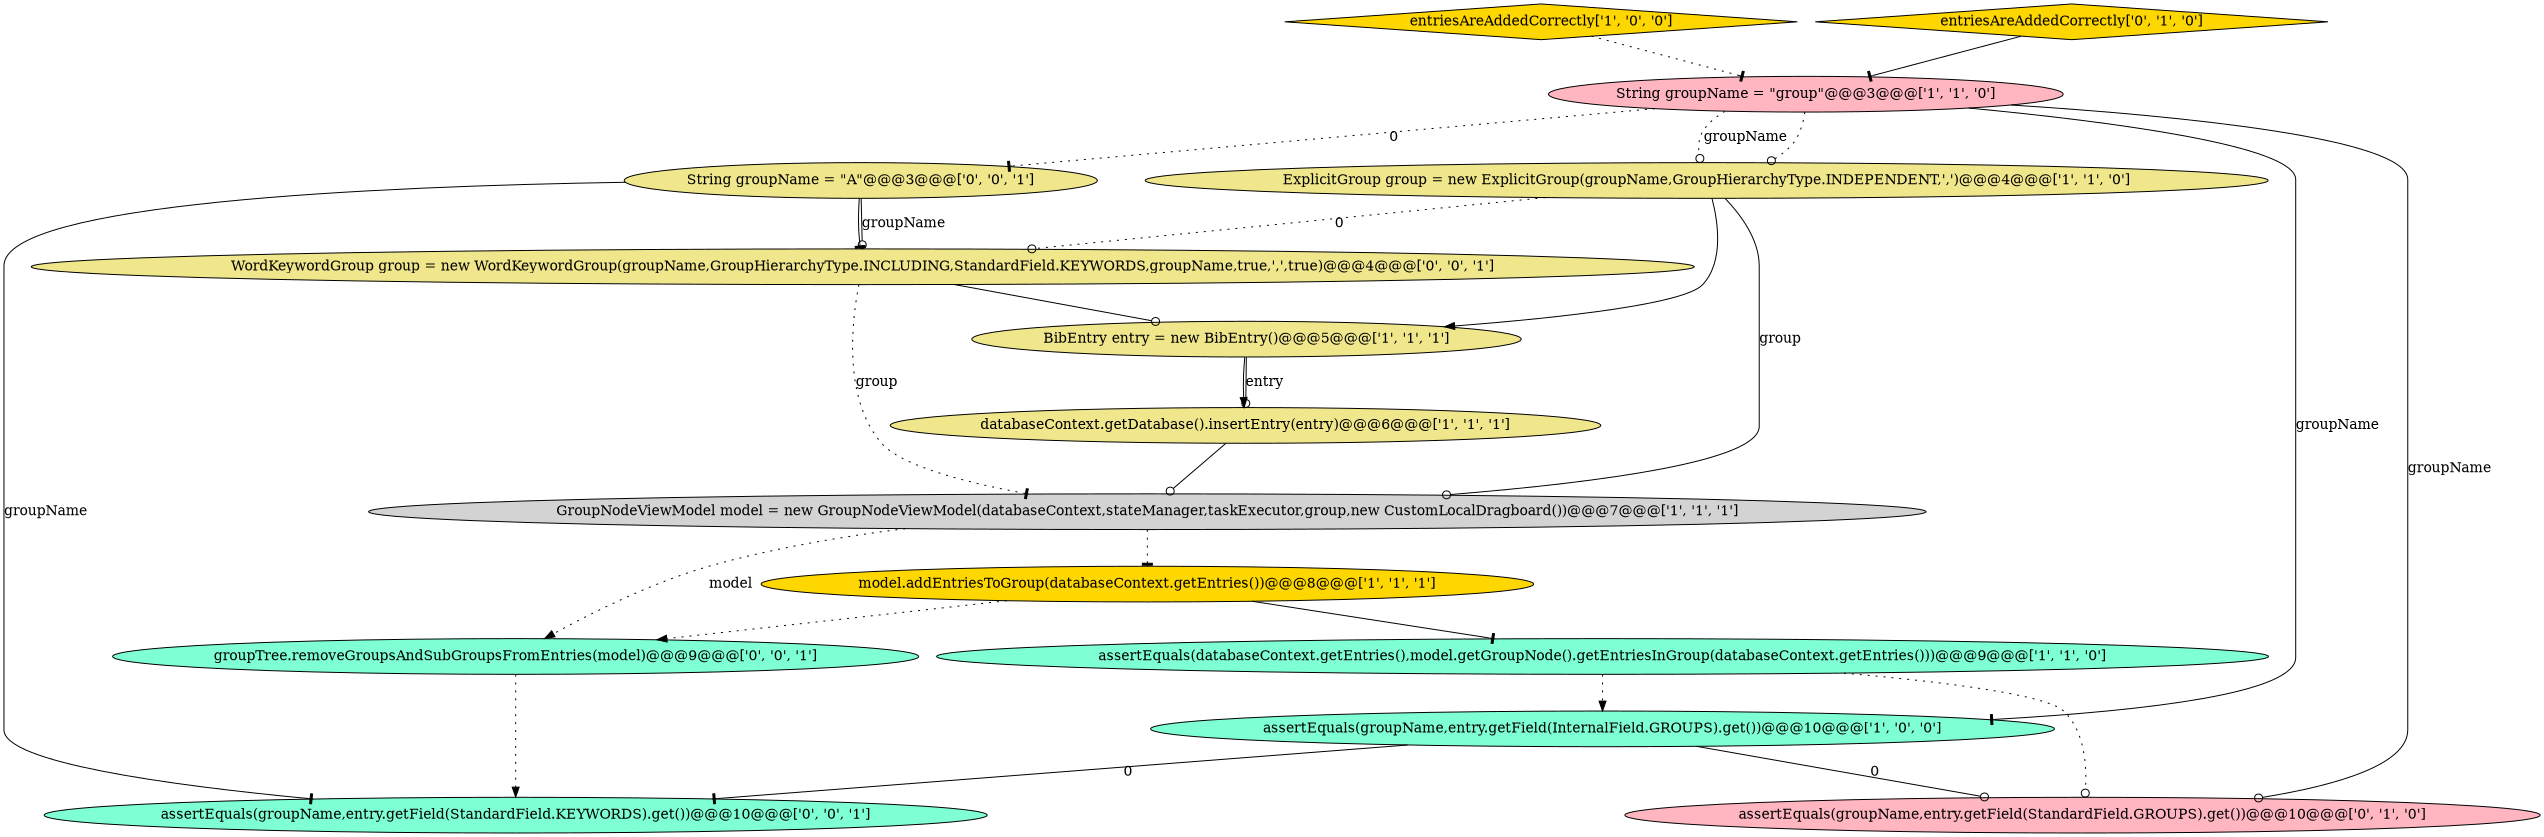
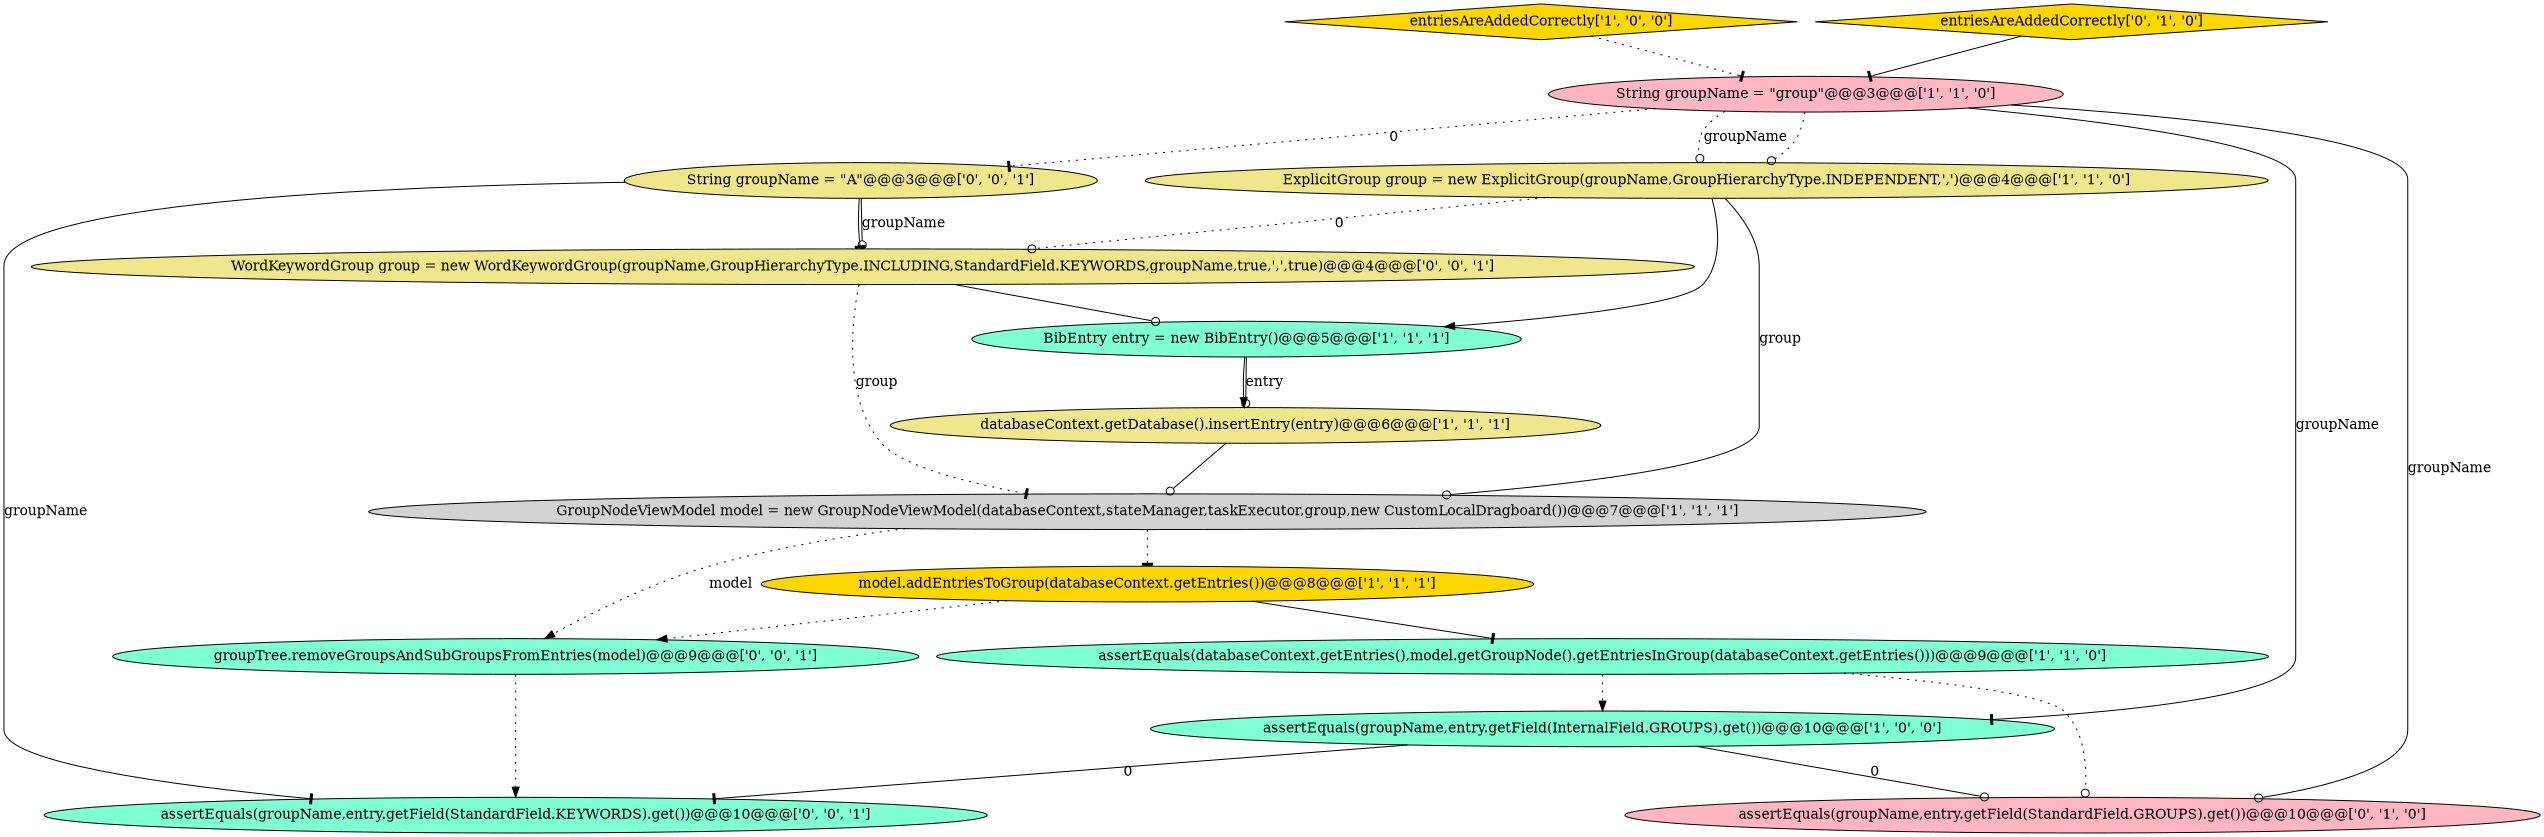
node "BibEntry entry = new BibEntry()@@@5@@@['1', '1', '1']": fillcolor khaki -> aquamarine
